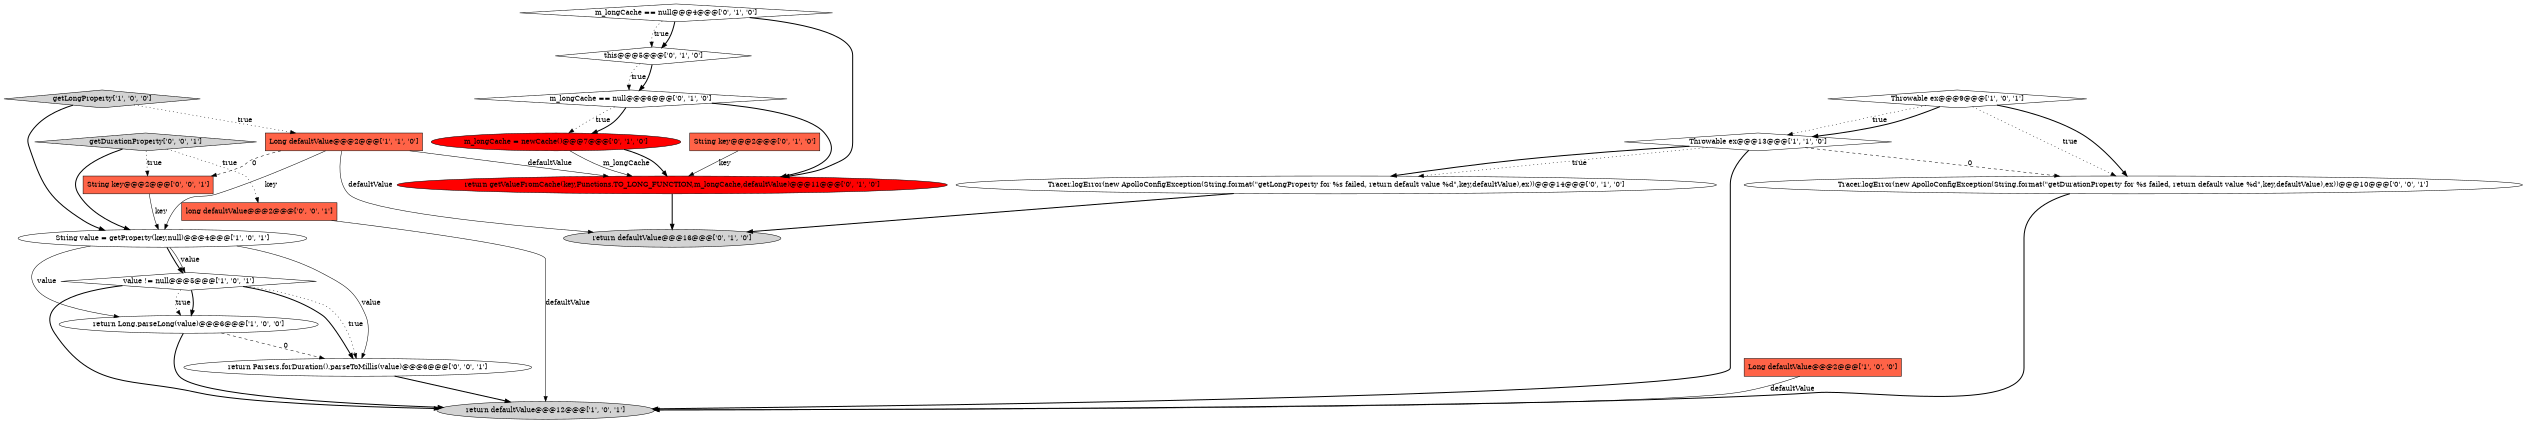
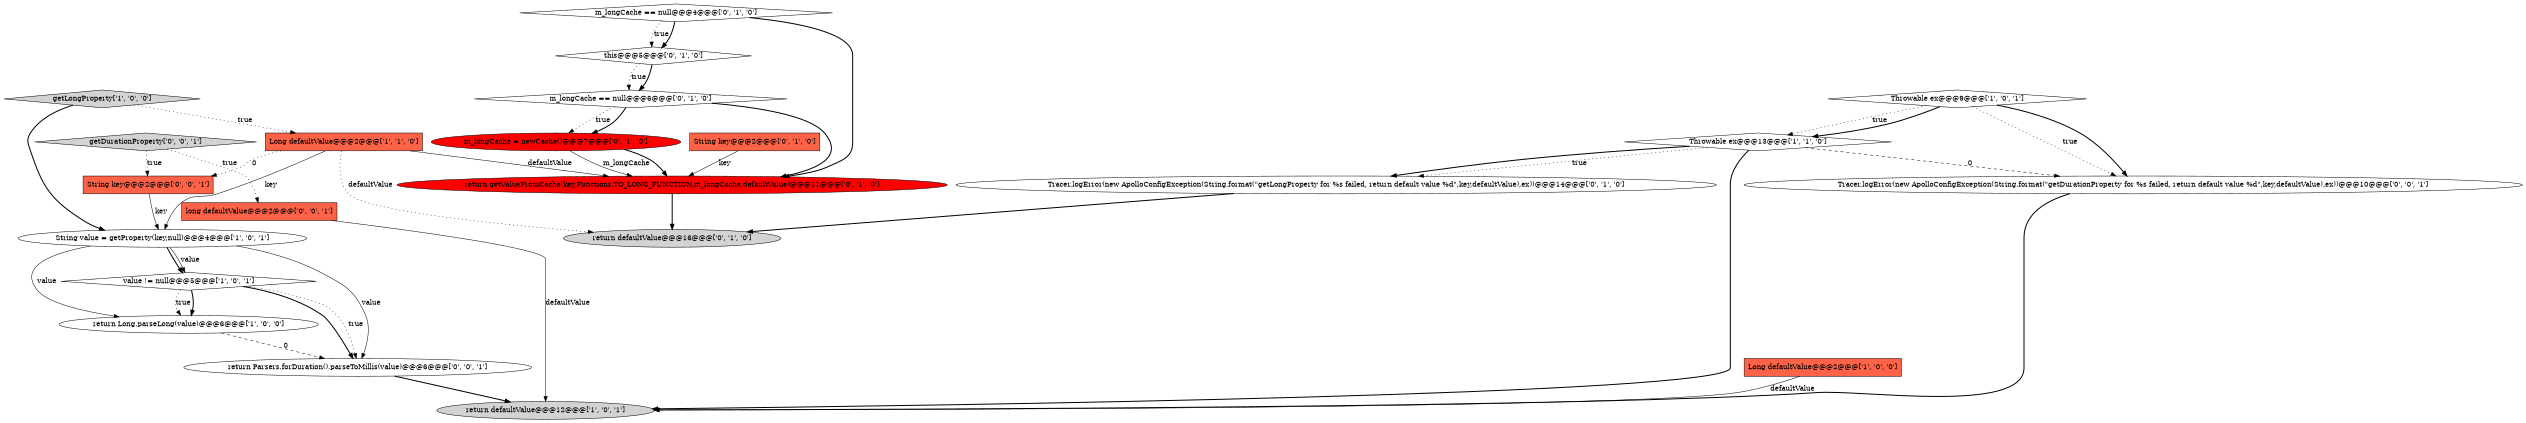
edge "Long defaultValue@@@2@@@['1', '1', '0']" -> "String key@@@2@@@['0', '0', '1']": style dashed -> dotted
edge "getDurationProperty['0', '0', '1']" -> "String value = getProperty(key,null)@@@4@@@['1', '0', '1']": removed
edge "Long defaultValue@@@2@@@['1', '1', '0']" -> "return defaultValue@@@16@@@['0', '1', '0']": style solid -> dotted
edge "value != null@@@5@@@['1', '0', '1']" -> "return defaultValue@@@12@@@['1', '0', '1']": removed
edge "return Long.parseLong(value)@@@6@@@['1', '0', '0']" -> "return defaultValue@@@12@@@['1', '0', '1']": removed
